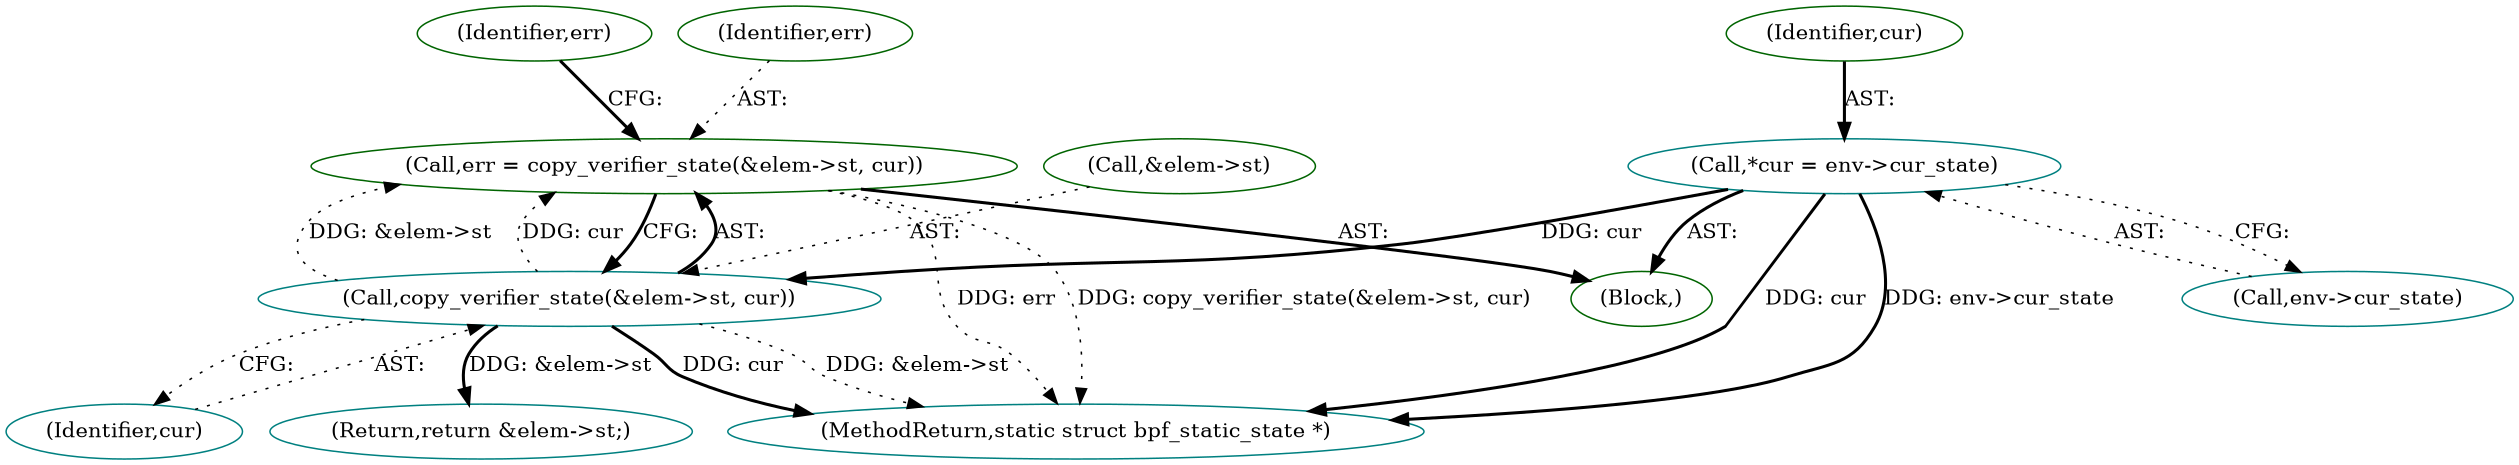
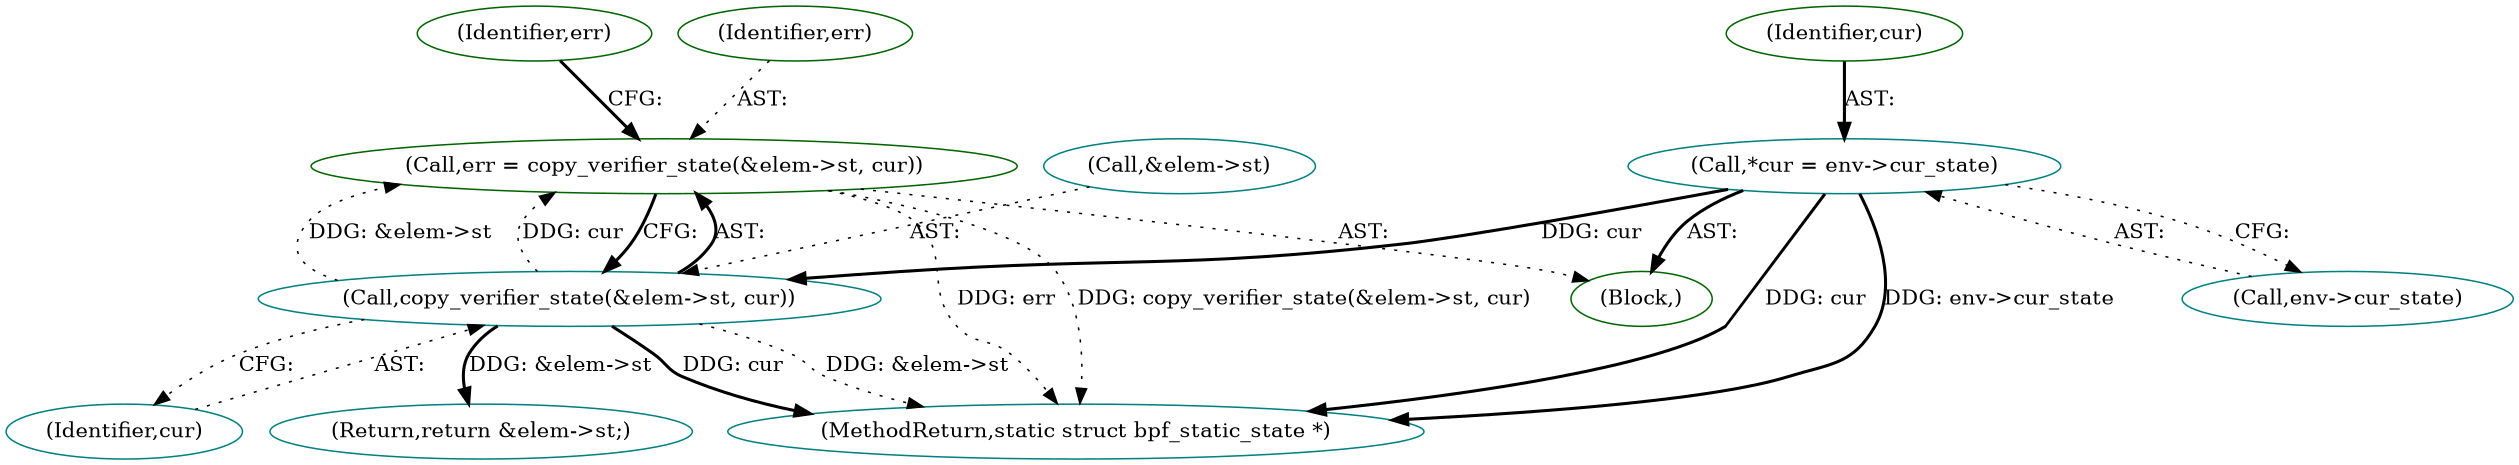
node "(Call,&elem->st)": color darkgreen -> teal
edge "(Call,err = copy_verifier_state(&elem->st, cur))" -> "(Block,)": style bold -> dotted
